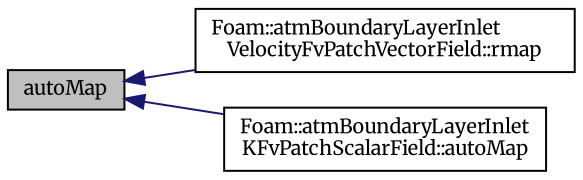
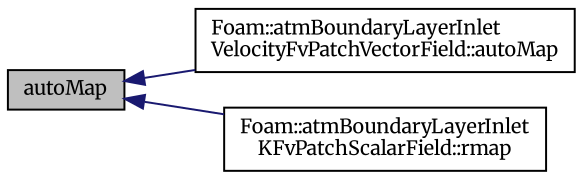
node "Foam::atmBoundaryLayerInlet VelocityFvPatchVectorField::rmap": label "Foam::atmBoundaryLayerInlet VelocityFvPatchVectorField::rmap" -> "Foam::atmBoundaryLayerInlet VelocityFvPatchVectorField::autoMap"
node "Foam::atmBoundaryLayerInlet KFvPatchScalarField::autoMap": label "Foam::atmBoundaryLayerInlet KFvPatchScalarField::autoMap" -> "Foam::atmBoundaryLayerInlet KFvPatchScalarField::rmap"
